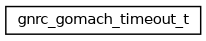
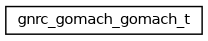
node "gnrc_gomach_timeout_t": label "gnrc_gomach_timeout_t" -> "gnrc_gomach_gomach_t"
